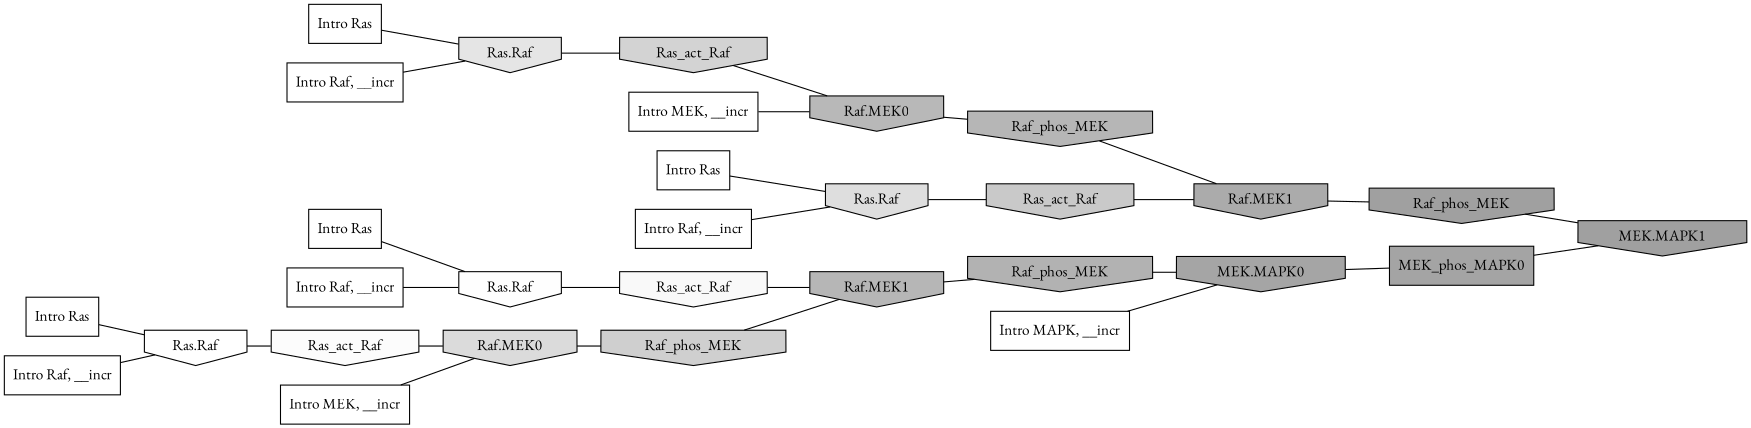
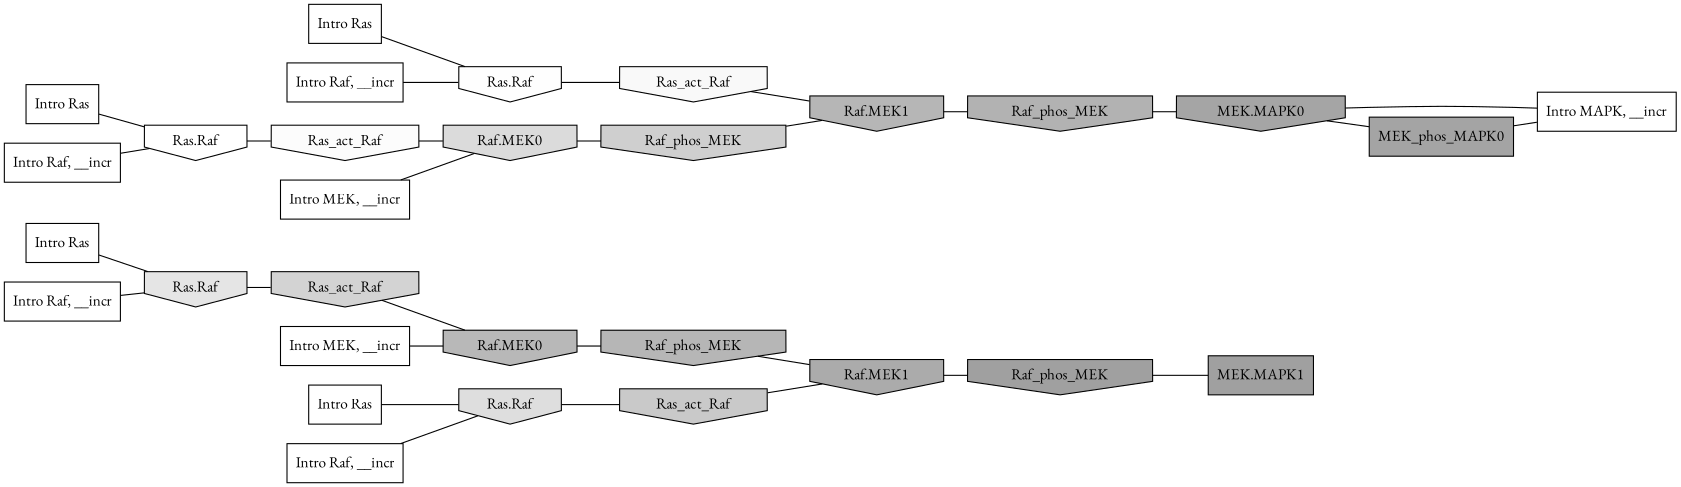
node "MEK.MAPK1": shape invhouse -> box
edge "MEK.MAPK1" -- "MEK_phos_MAPK0": now "Intro MAPK, __incr" -- "MEK_phos_MAPK0"
